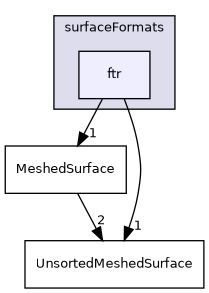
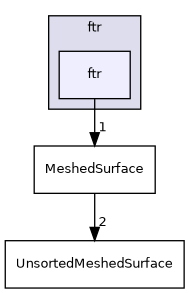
cluster "surfaceFormats": label "surfaceFormats" -> "ftr"
edge "ftr" -> "UnsortedMeshedSurface": removed
